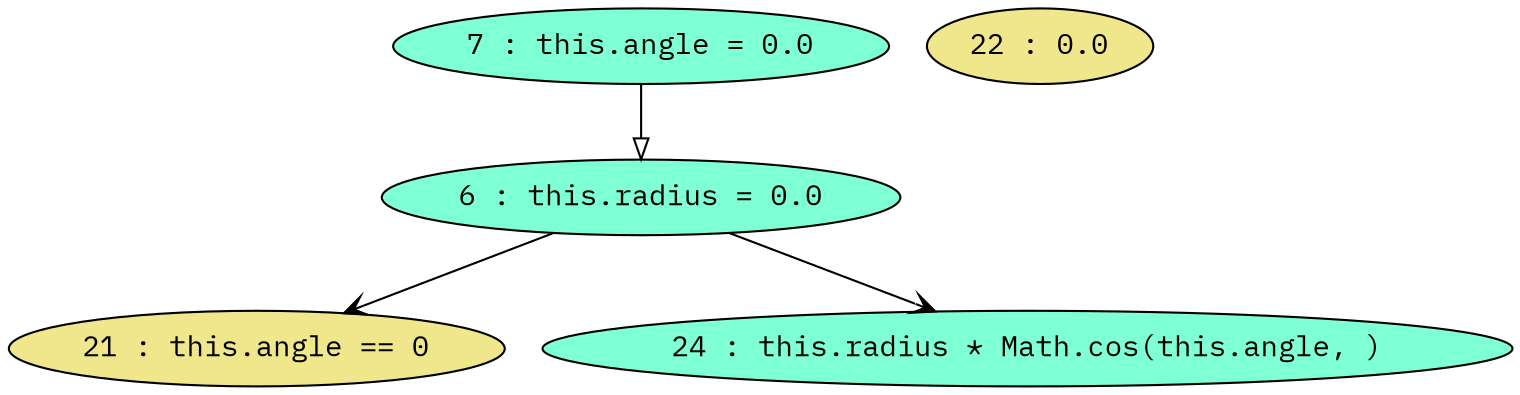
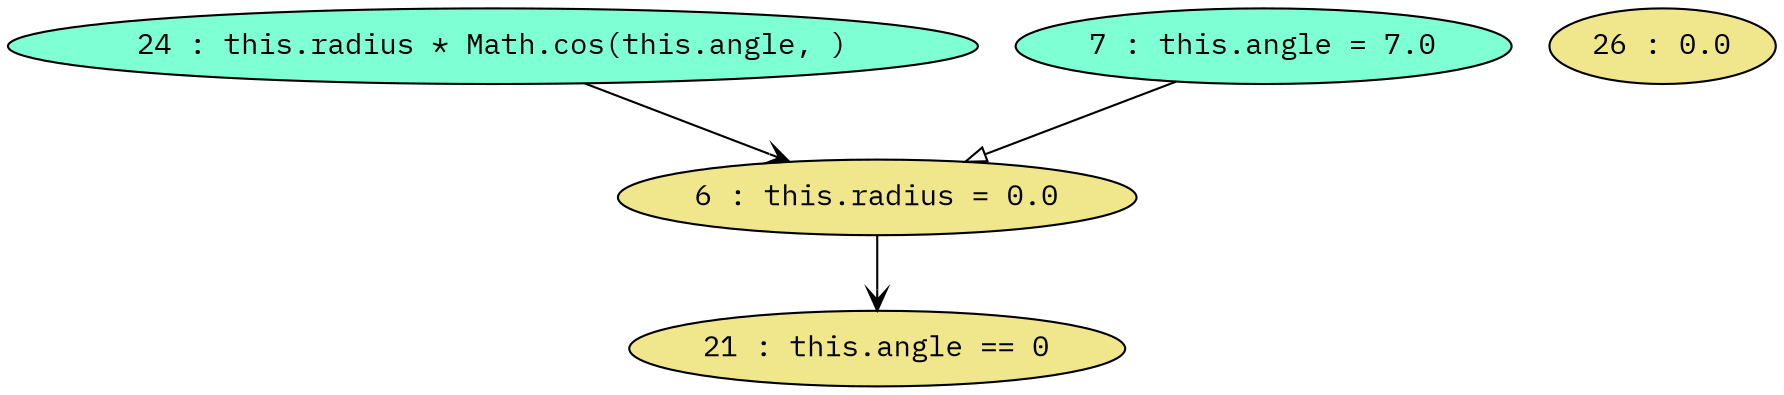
node "7 : this.angle = 0.0": label "7 : this.angle = 0.0" -> "7 : this.angle = 7.0"
node "22 : 0.0": label "22 : 0.0" -> "26 : 0.0"
node "6 : this.radius = 0.0": fillcolor aquamarine -> khaki
edge "6 : this.radius = 0.0" -> "24 : this.radius * Math.cos(this.angle, )": reversed
